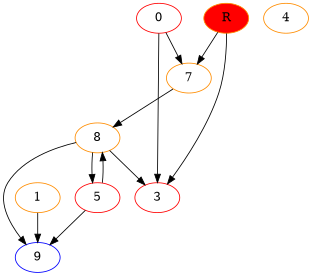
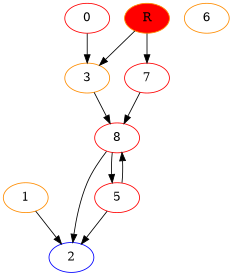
node "4": label "4" -> "6"
edge "0" -> "7": removed
node "7": color darkorange -> red
node "8": color darkorange -> red
edge "8" -> "3": reversed
node "3": color red -> darkorange
node "9": label "9" -> "2"
